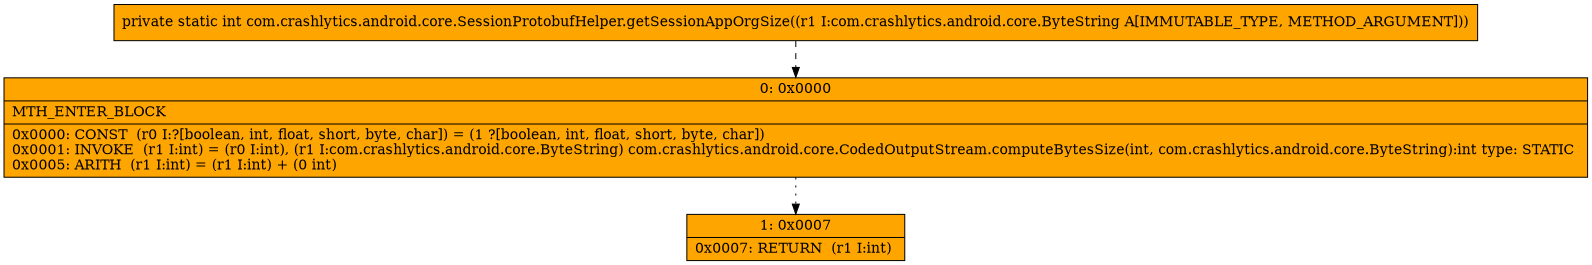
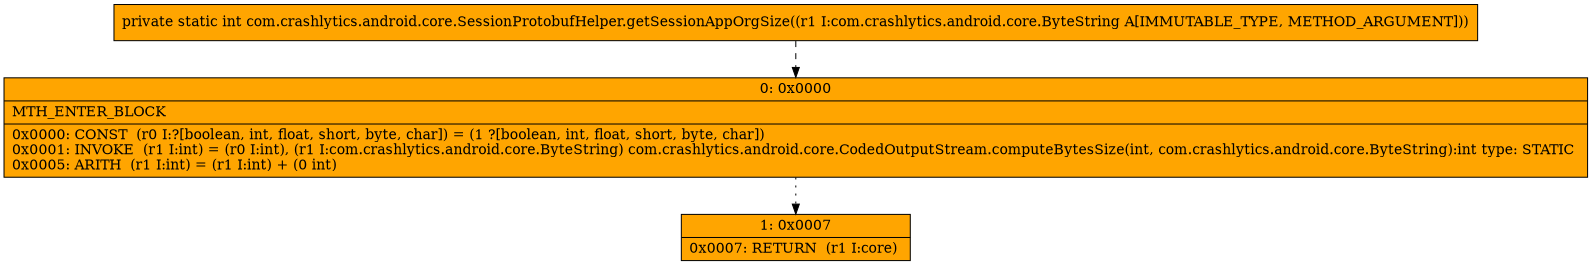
node "1: 0x0007": text "0x0007: RETURN  (r1 I:int)" -> "0x0007: RETURN  (r1 I:core)"
